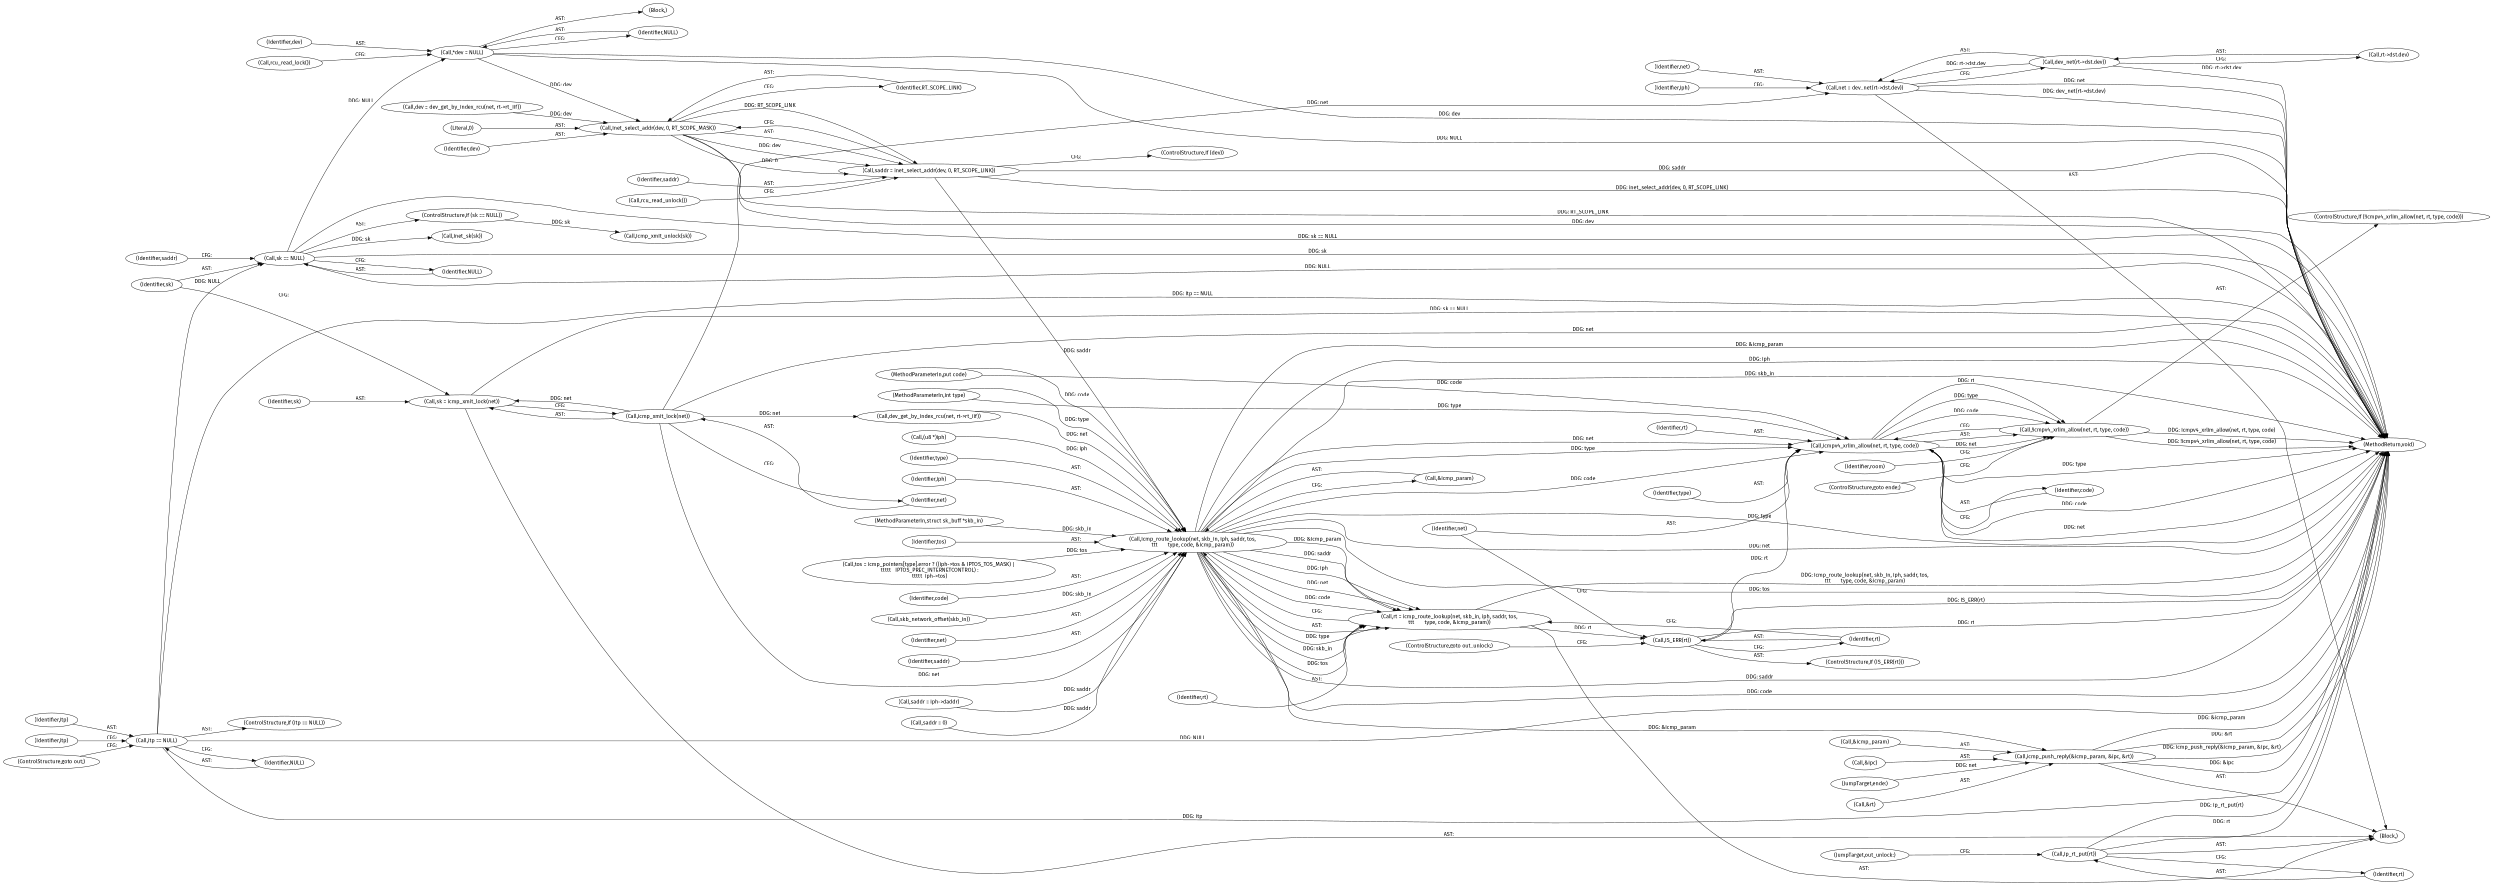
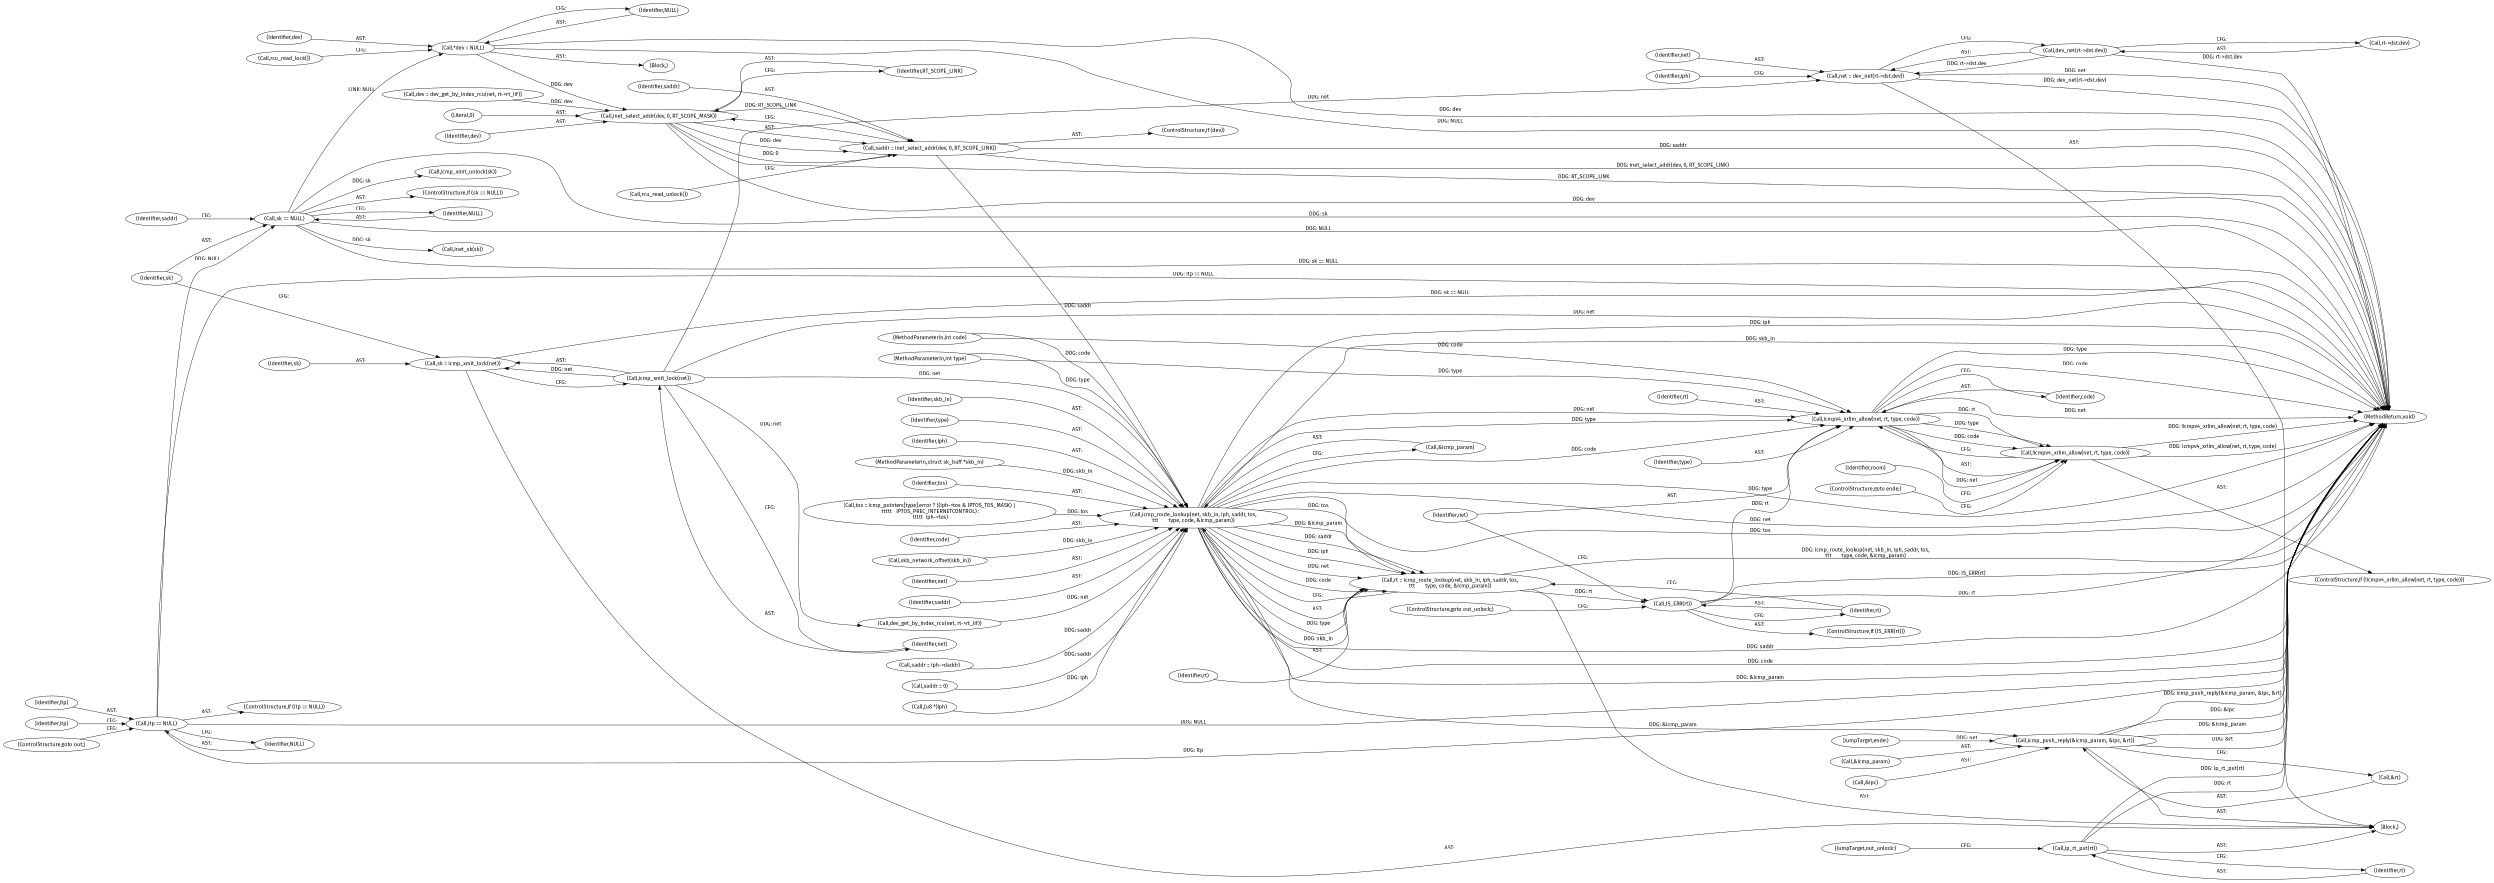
edge "(Call,sk == NULL)" -> "(Call,*dev = NULL)": label "DDG: NULL" -> "LINK: NULL"
edge "(Call,saddr = inet_select_addr(dev, 0, RT_SCOPE_LINK))" -> "(ControlStructure,if (dev))": label "CFG: " -> "AST: "
edge "(ControlStructure,if (sk == NULL))" -> "(Call,icmp_xmit_unlock(sk))": now "(Call,sk == NULL)" -> "(Call,icmp_xmit_unlock(sk))"
node "(MethodParameterIn,put code)": label "(MethodParameterIn,put code)" -> "(MethodParameterIn,int code)"
node "(Identifier,skb_in)": added
edge "(Call,icmp_push_reply(&icmp_param, &ipc, &rt))" -> "(Call,&rt)": added, label "CFG:"
